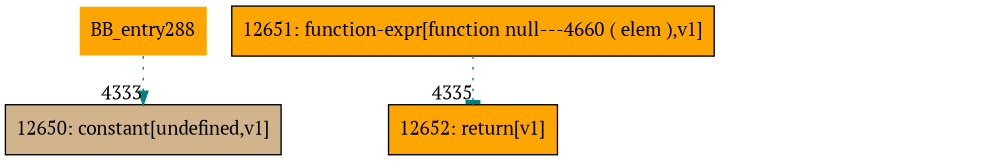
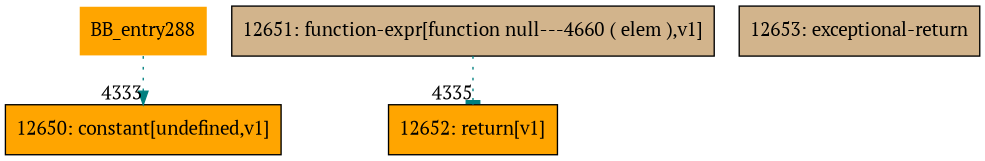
node "12651: function-expr[function null---4660 ( elem ),v1]": fillcolor orange -> tan
node "12653: exceptional-return": added
node "12650: constant[undefined,v1]": fillcolor tan -> orange
